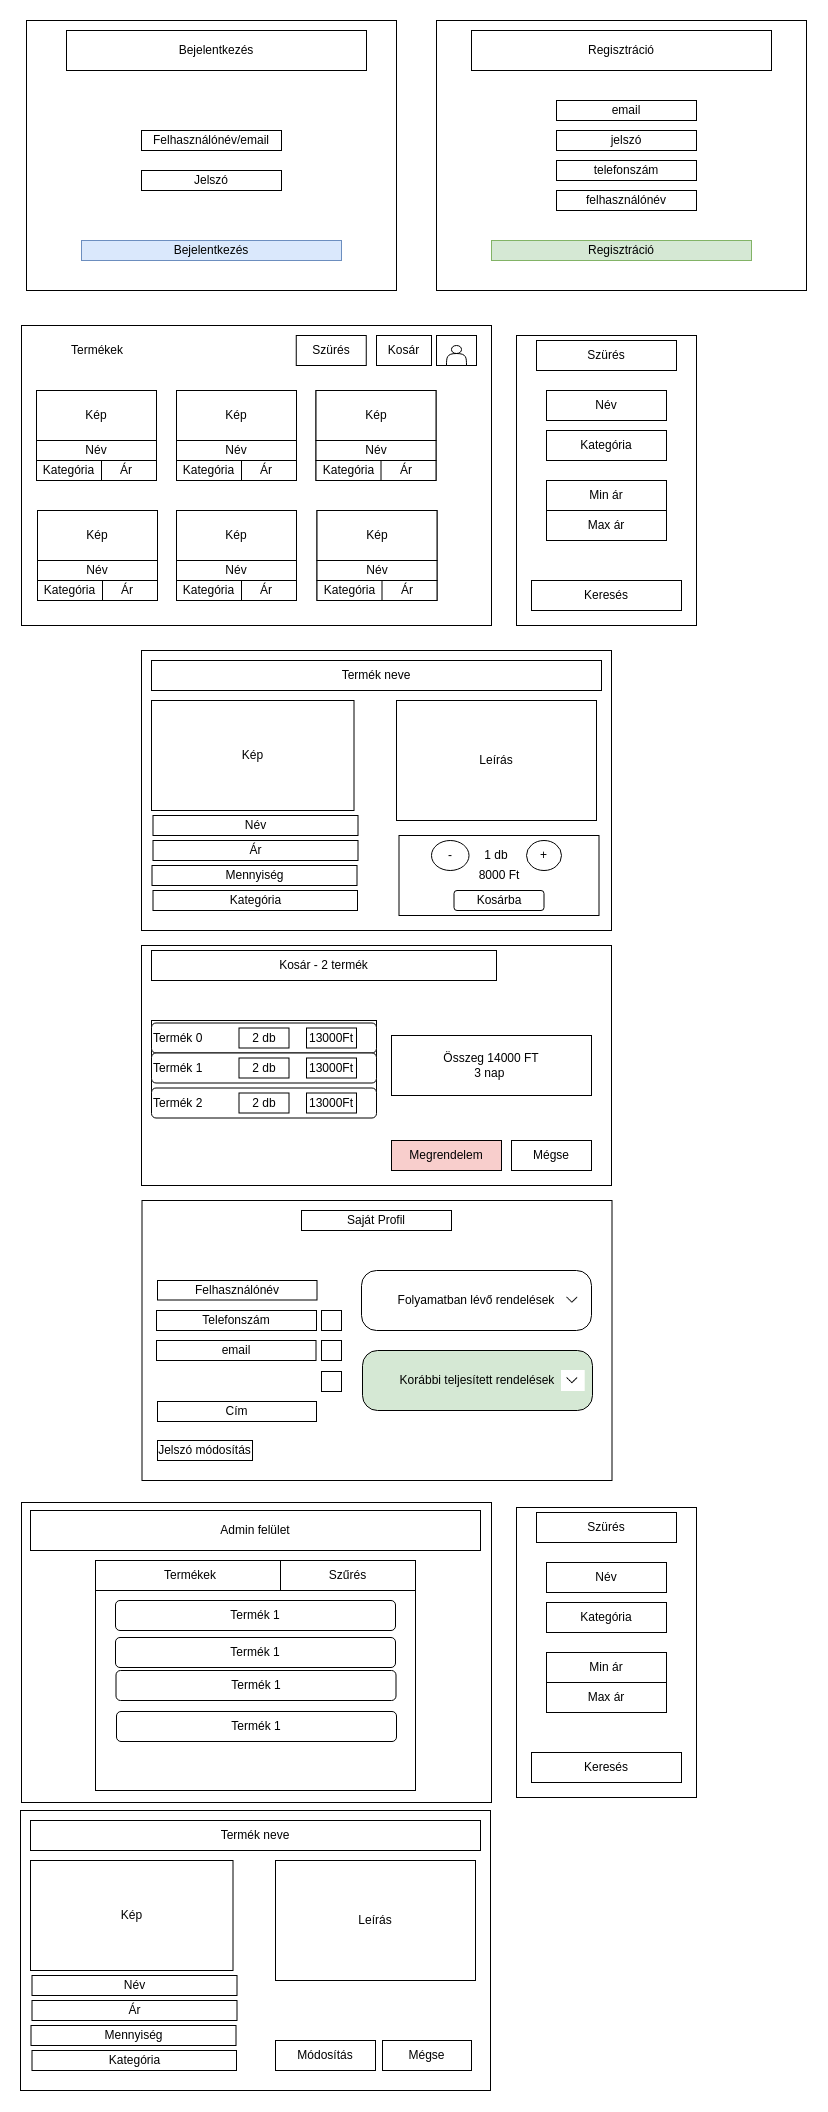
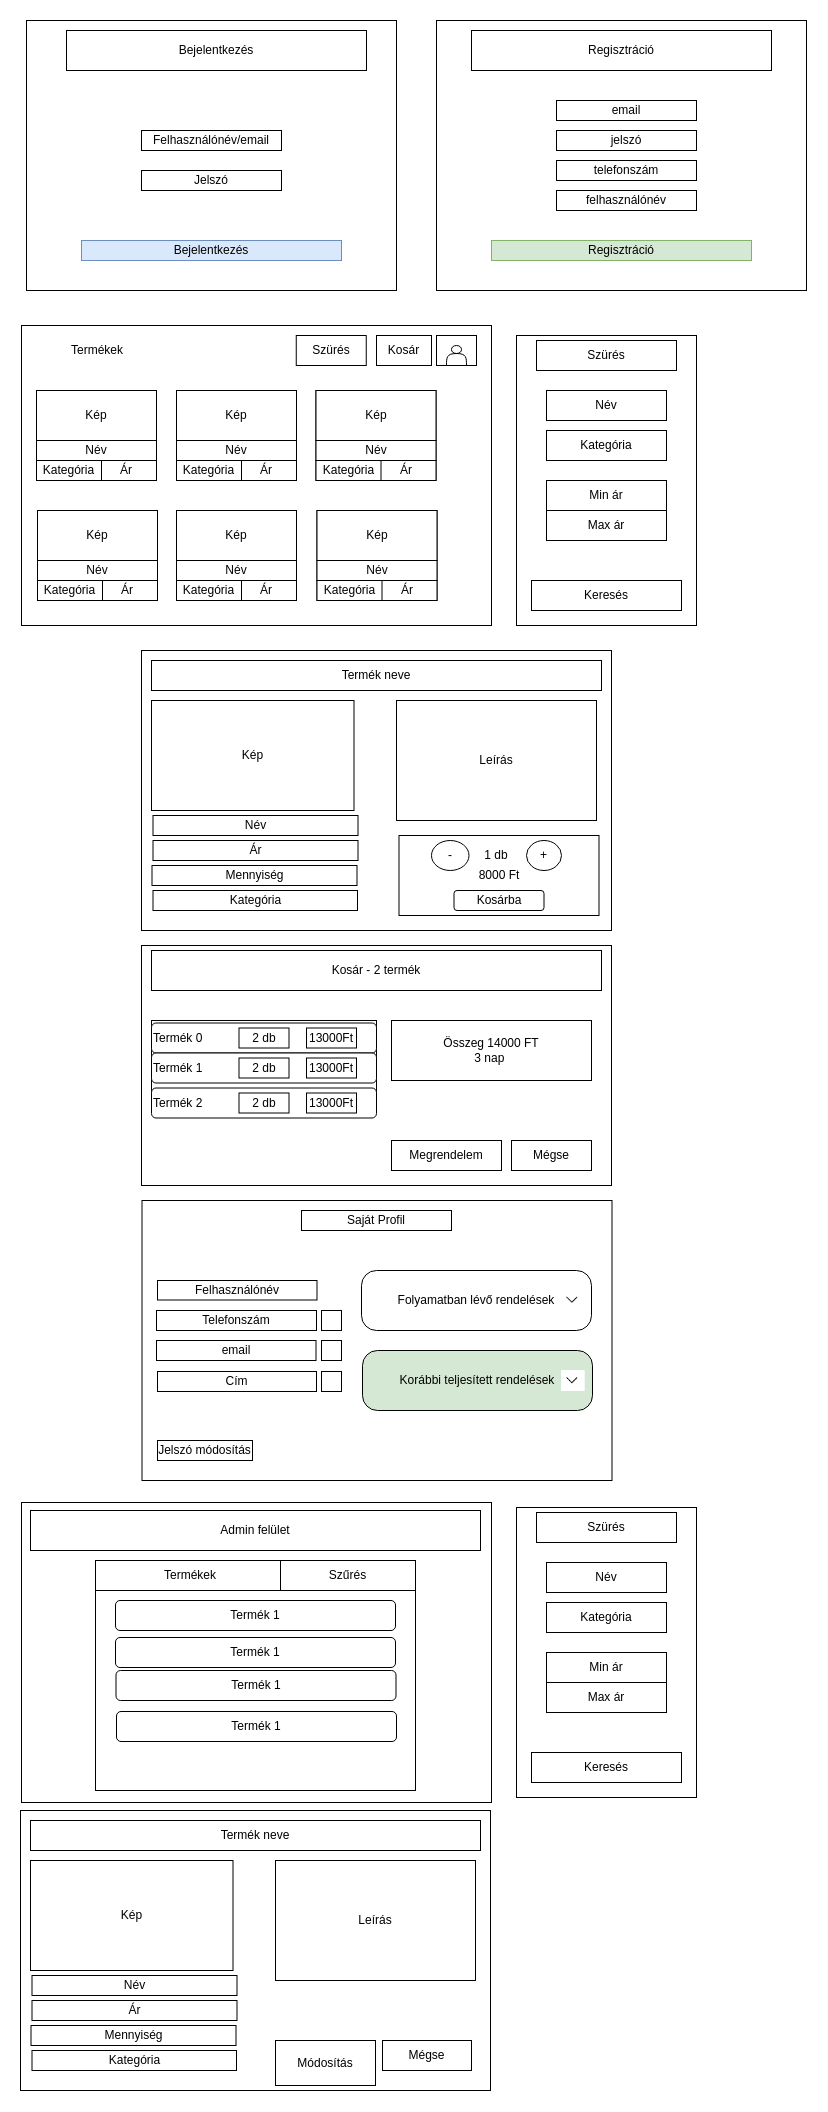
node "Kosár - 2 termék": size 345x30 -> 450x40
node "Összeg 14000 FT 3 nap": moved (492, 1066) -> (492, 1051)
node "Megrendelem": fillcolor #f8cecc -> #ffffff
node "Cím": moved (237, 1412) -> (237, 1382)
node "Módosítás": size 100x30 -> 100x45
